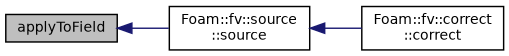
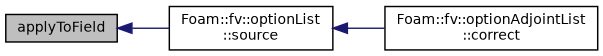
node "Foam::fv::source ::source": label "Foam::fv::source ::source" -> "Foam::fv::optionList ::source"
node "Foam::fv::correct ::correct": label "Foam::fv::correct ::correct" -> "Foam::fv::optionAdjointList ::correct"
